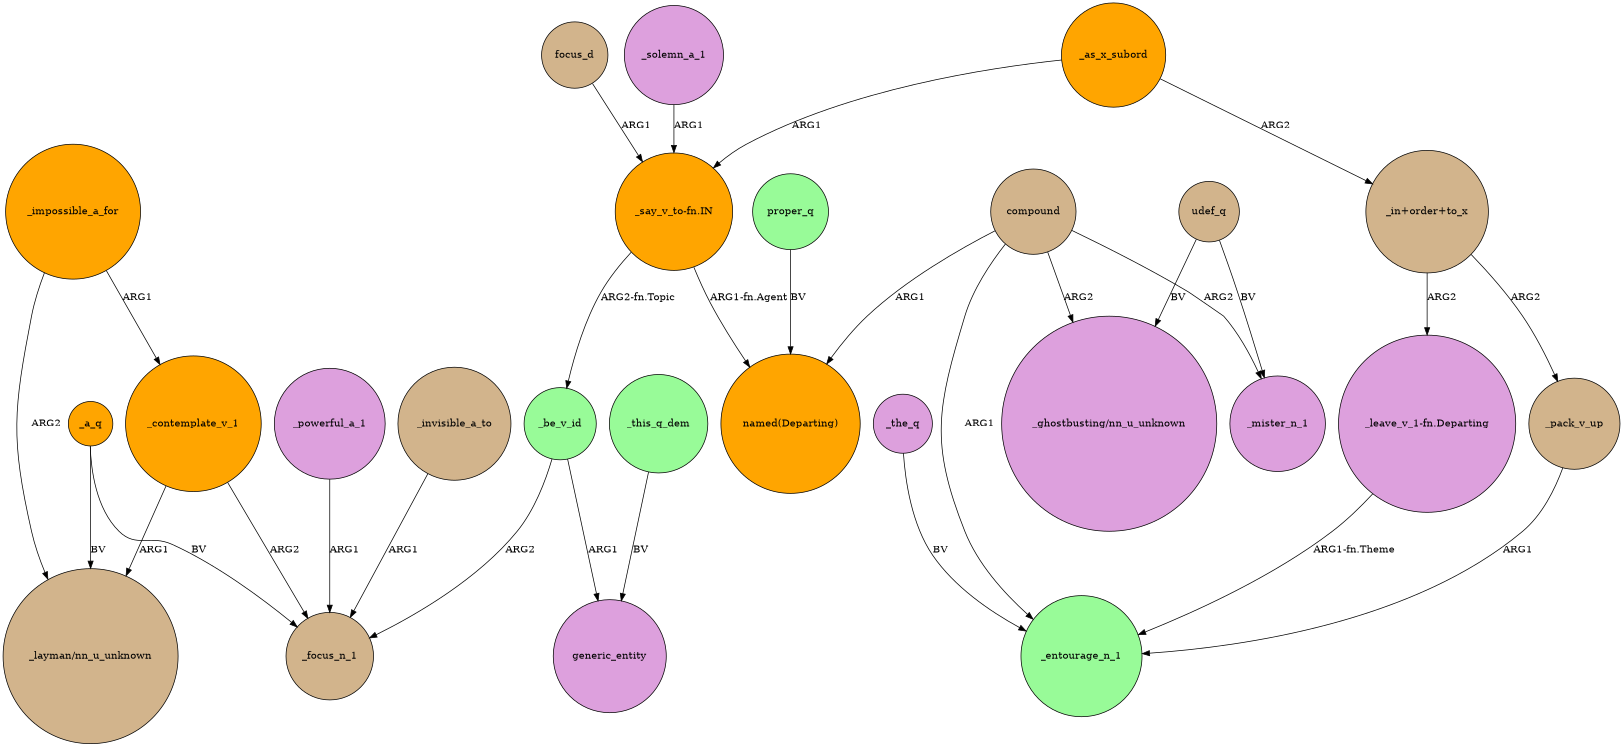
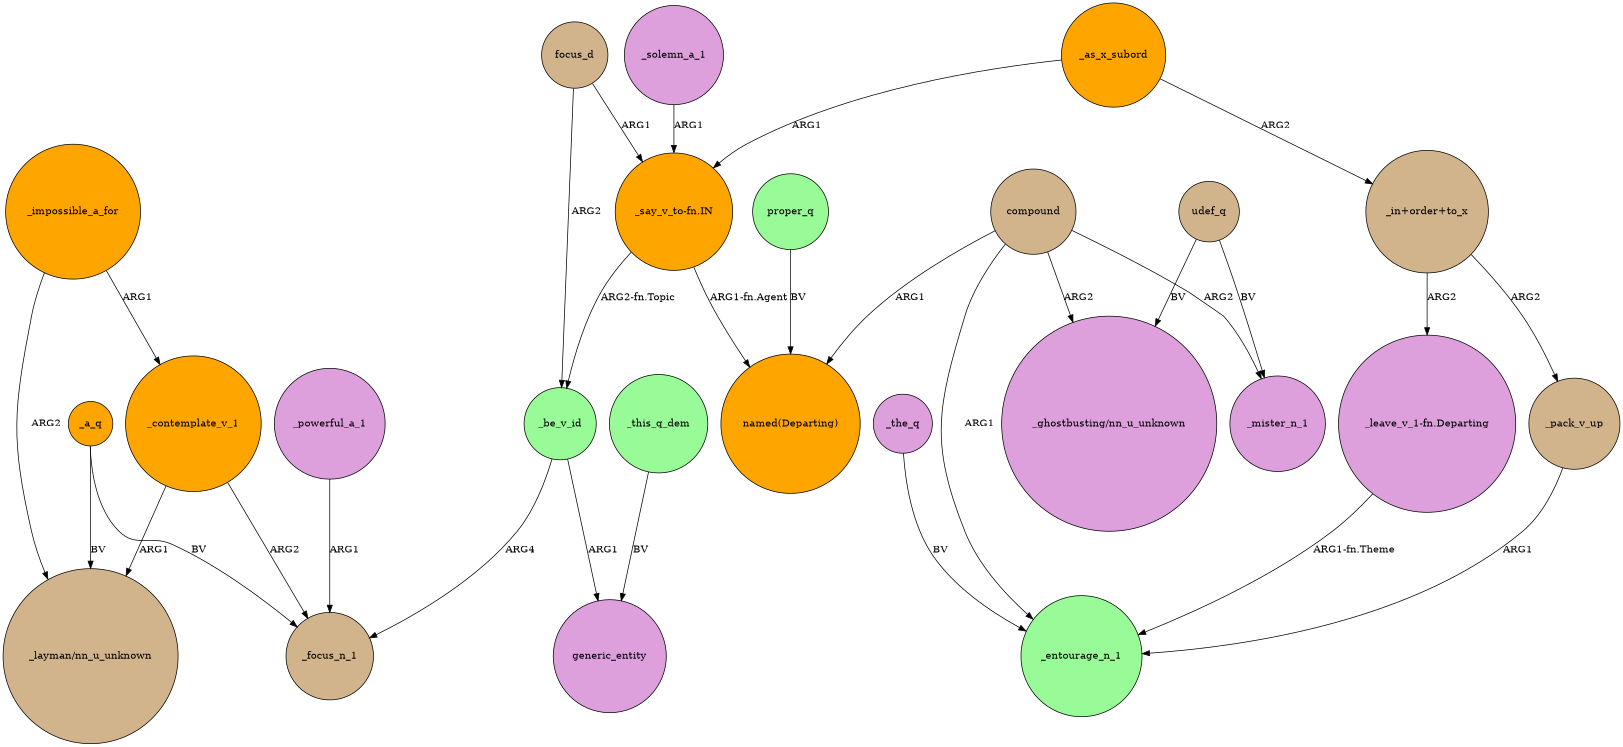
edge "focus_d" -> "_be_v_id": added, label "ARG2"
node "_invisible_a_to": removed
edge "_be_v_id" -> "_focus_n_1": label "ARG2" -> "ARG4"
